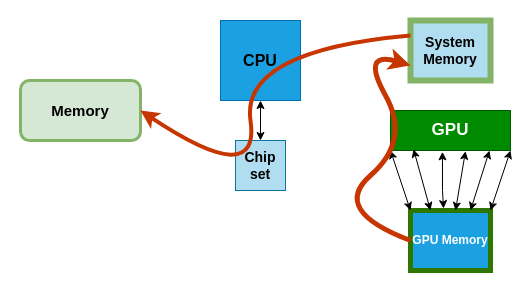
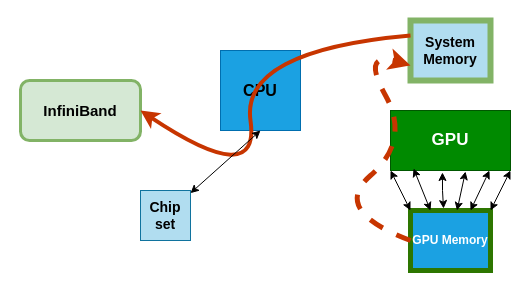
node "CPU": moved (261, 61) -> (261, 91)
node "Memory": label "Memory" -> "InfiniBand"
node "GPU": size 120x40 -> 120x60
edge "GPU Memory" -> "System Memory": style solid -> dashed
node "Chip set": moved (261, 166) -> (166, 216)
